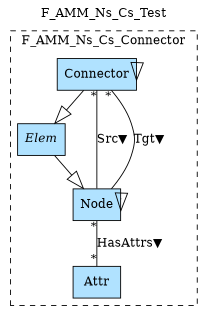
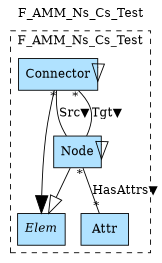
cluster "F_AMM_Ns_Cs_Connector": label "F_AMM_Ns_Cs_Connector" -> "F_AMM_Ns_Cs_Test"
edge "Connector" -> "Elem": arrowhead onormal -> normal
edge "Elem" -> "Node": reversed
